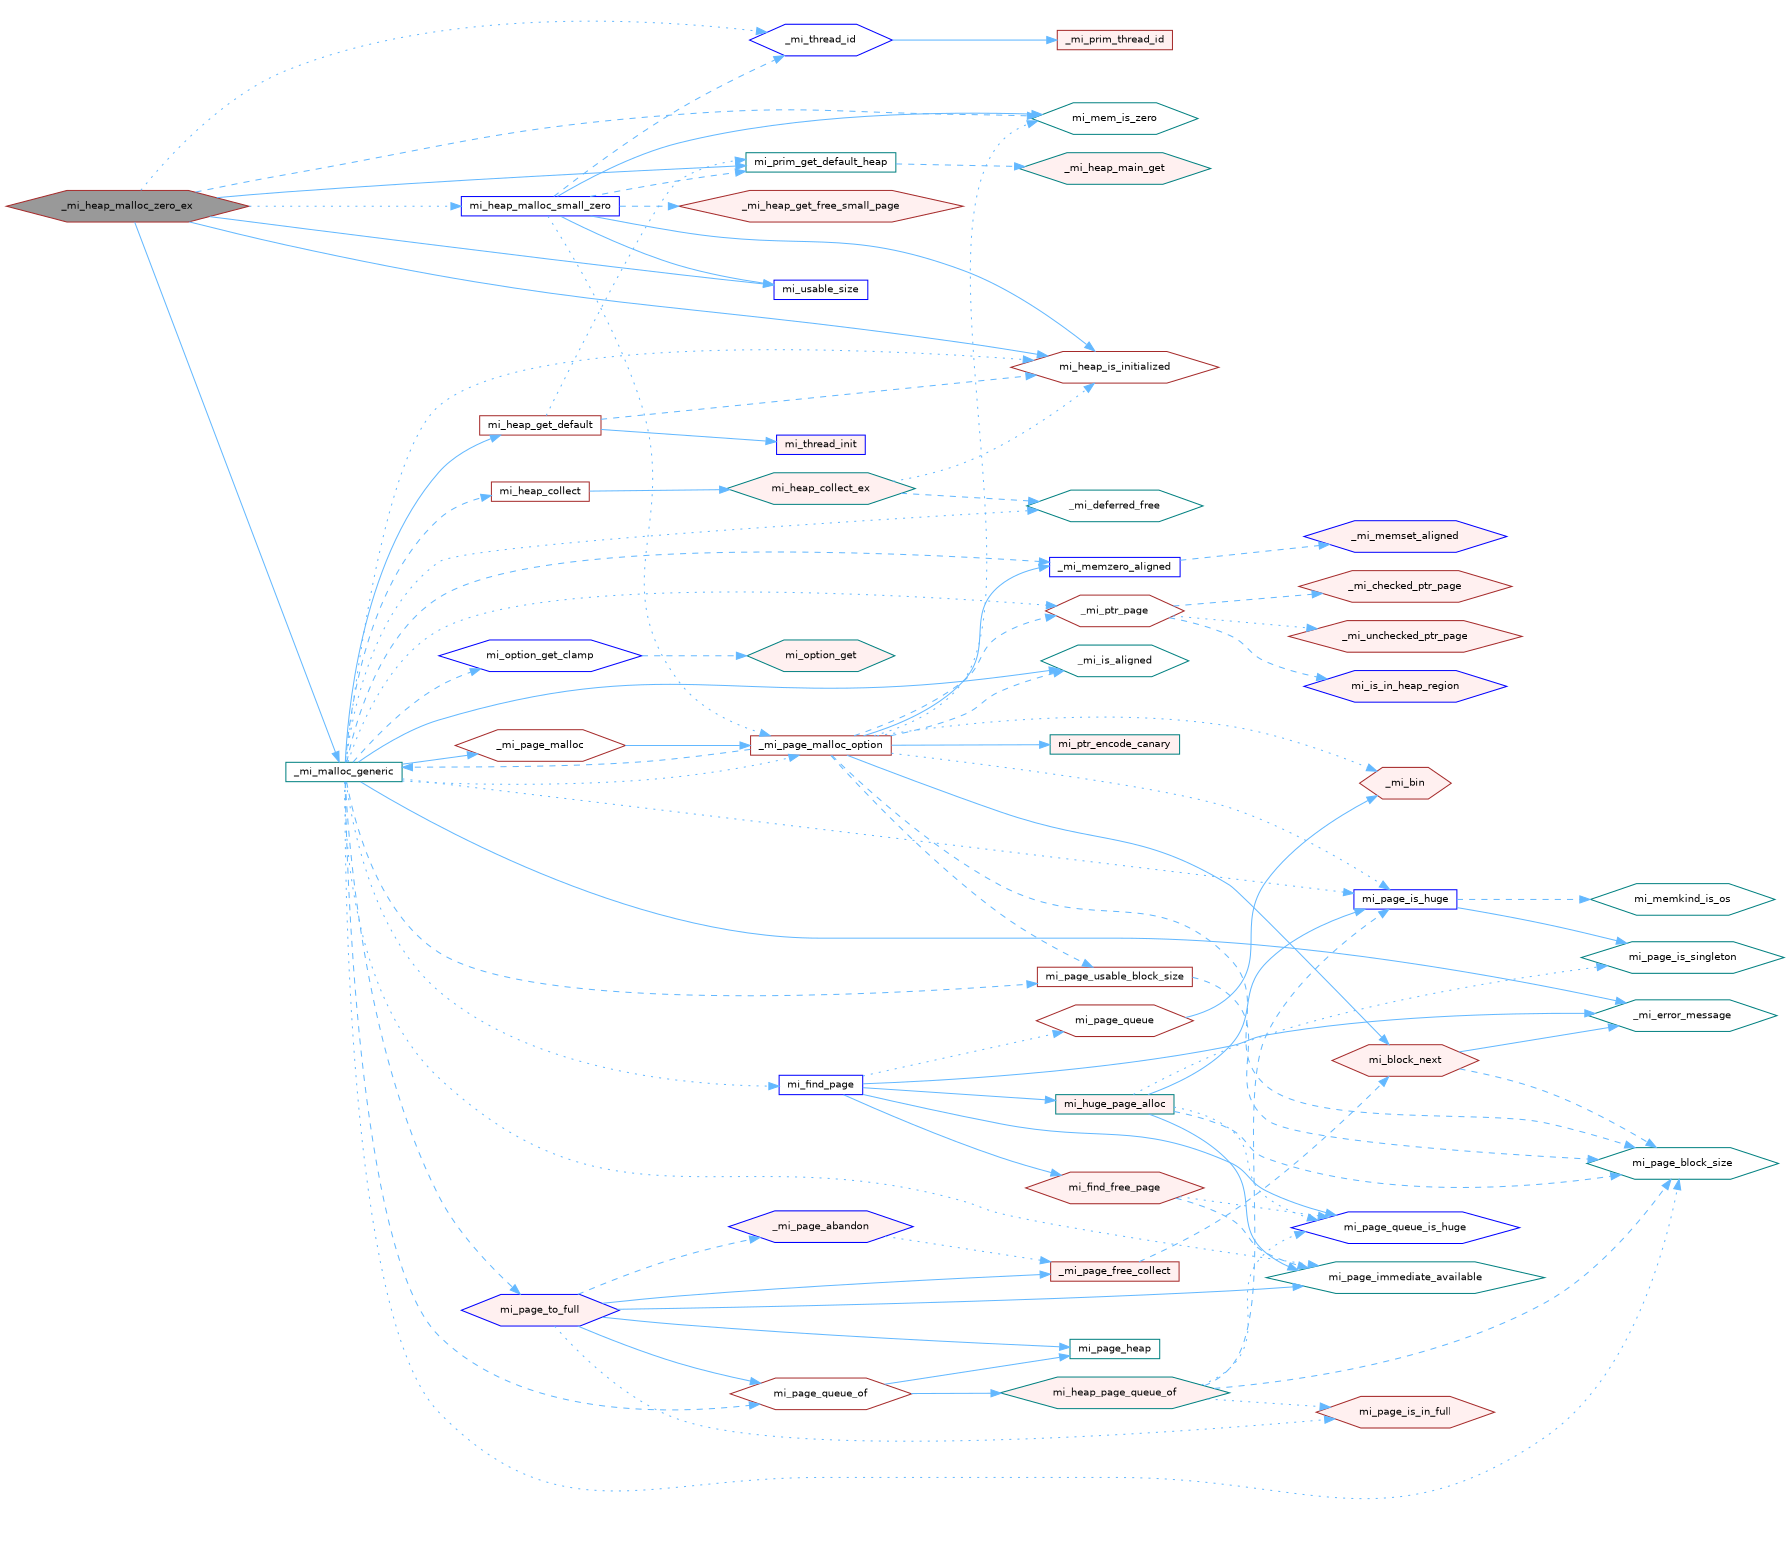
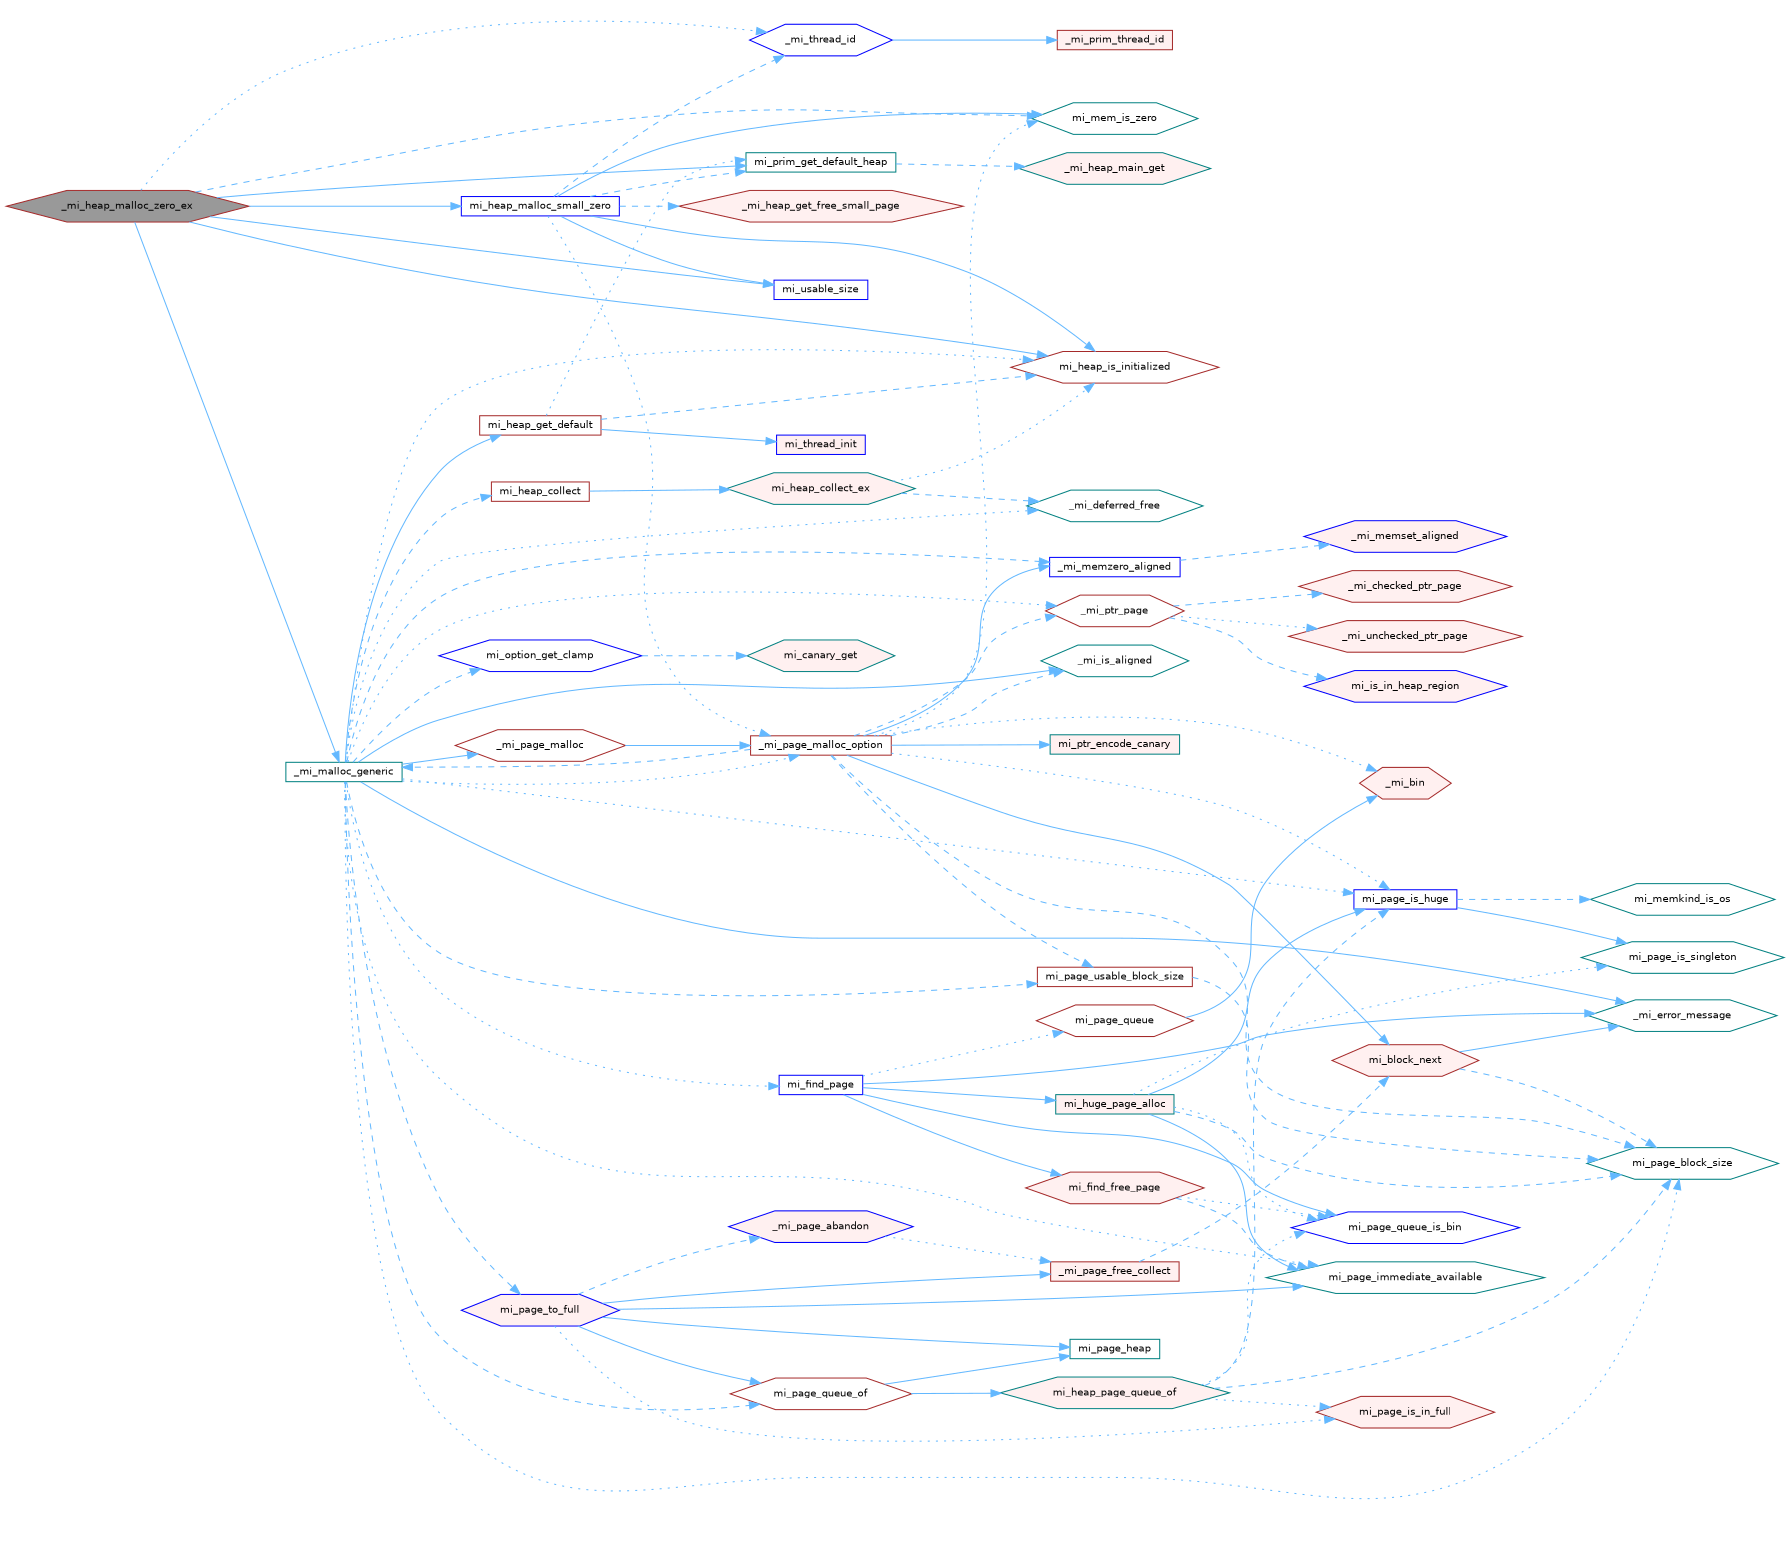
edge "_mi_heap_malloc_zero_ex" -> "mi_heap_malloc_small_zero": style dotted -> solid
node "mi_option_get": label "mi_option_get" -> "mi_canary_get"
node "mi_page_queue_is_huge": label "mi_page_queue_is_huge" -> "mi_page_queue_is_bin"
